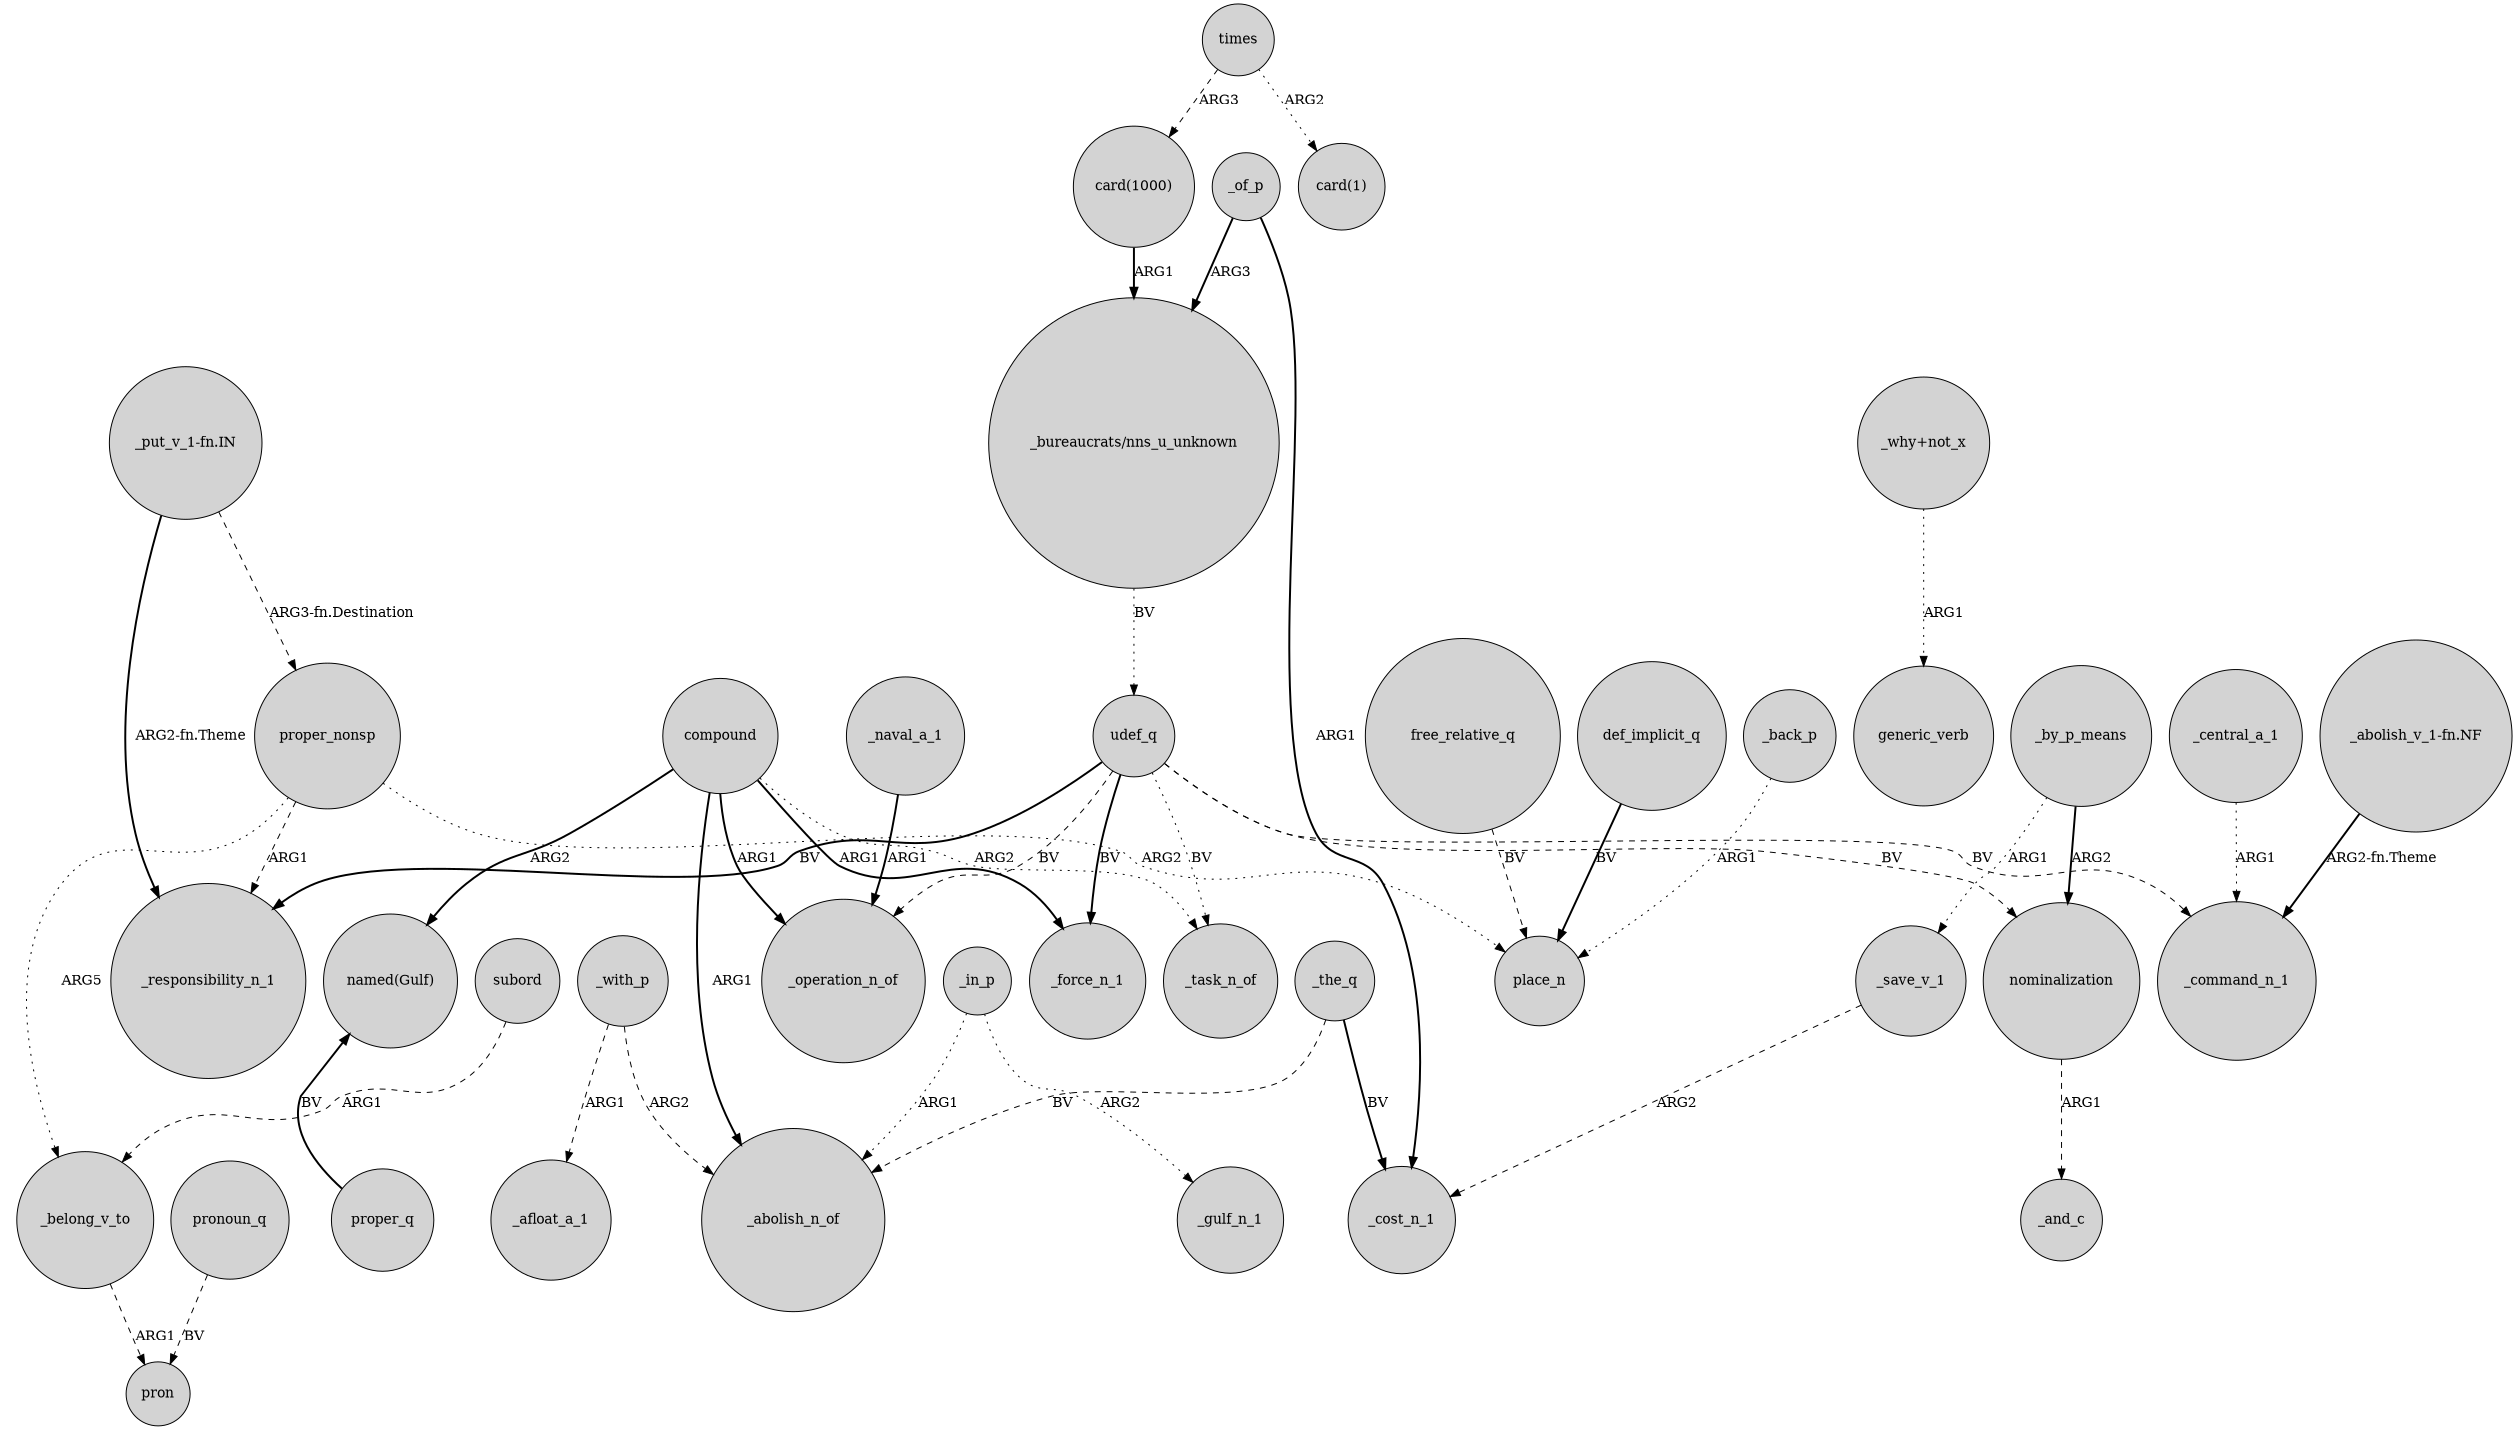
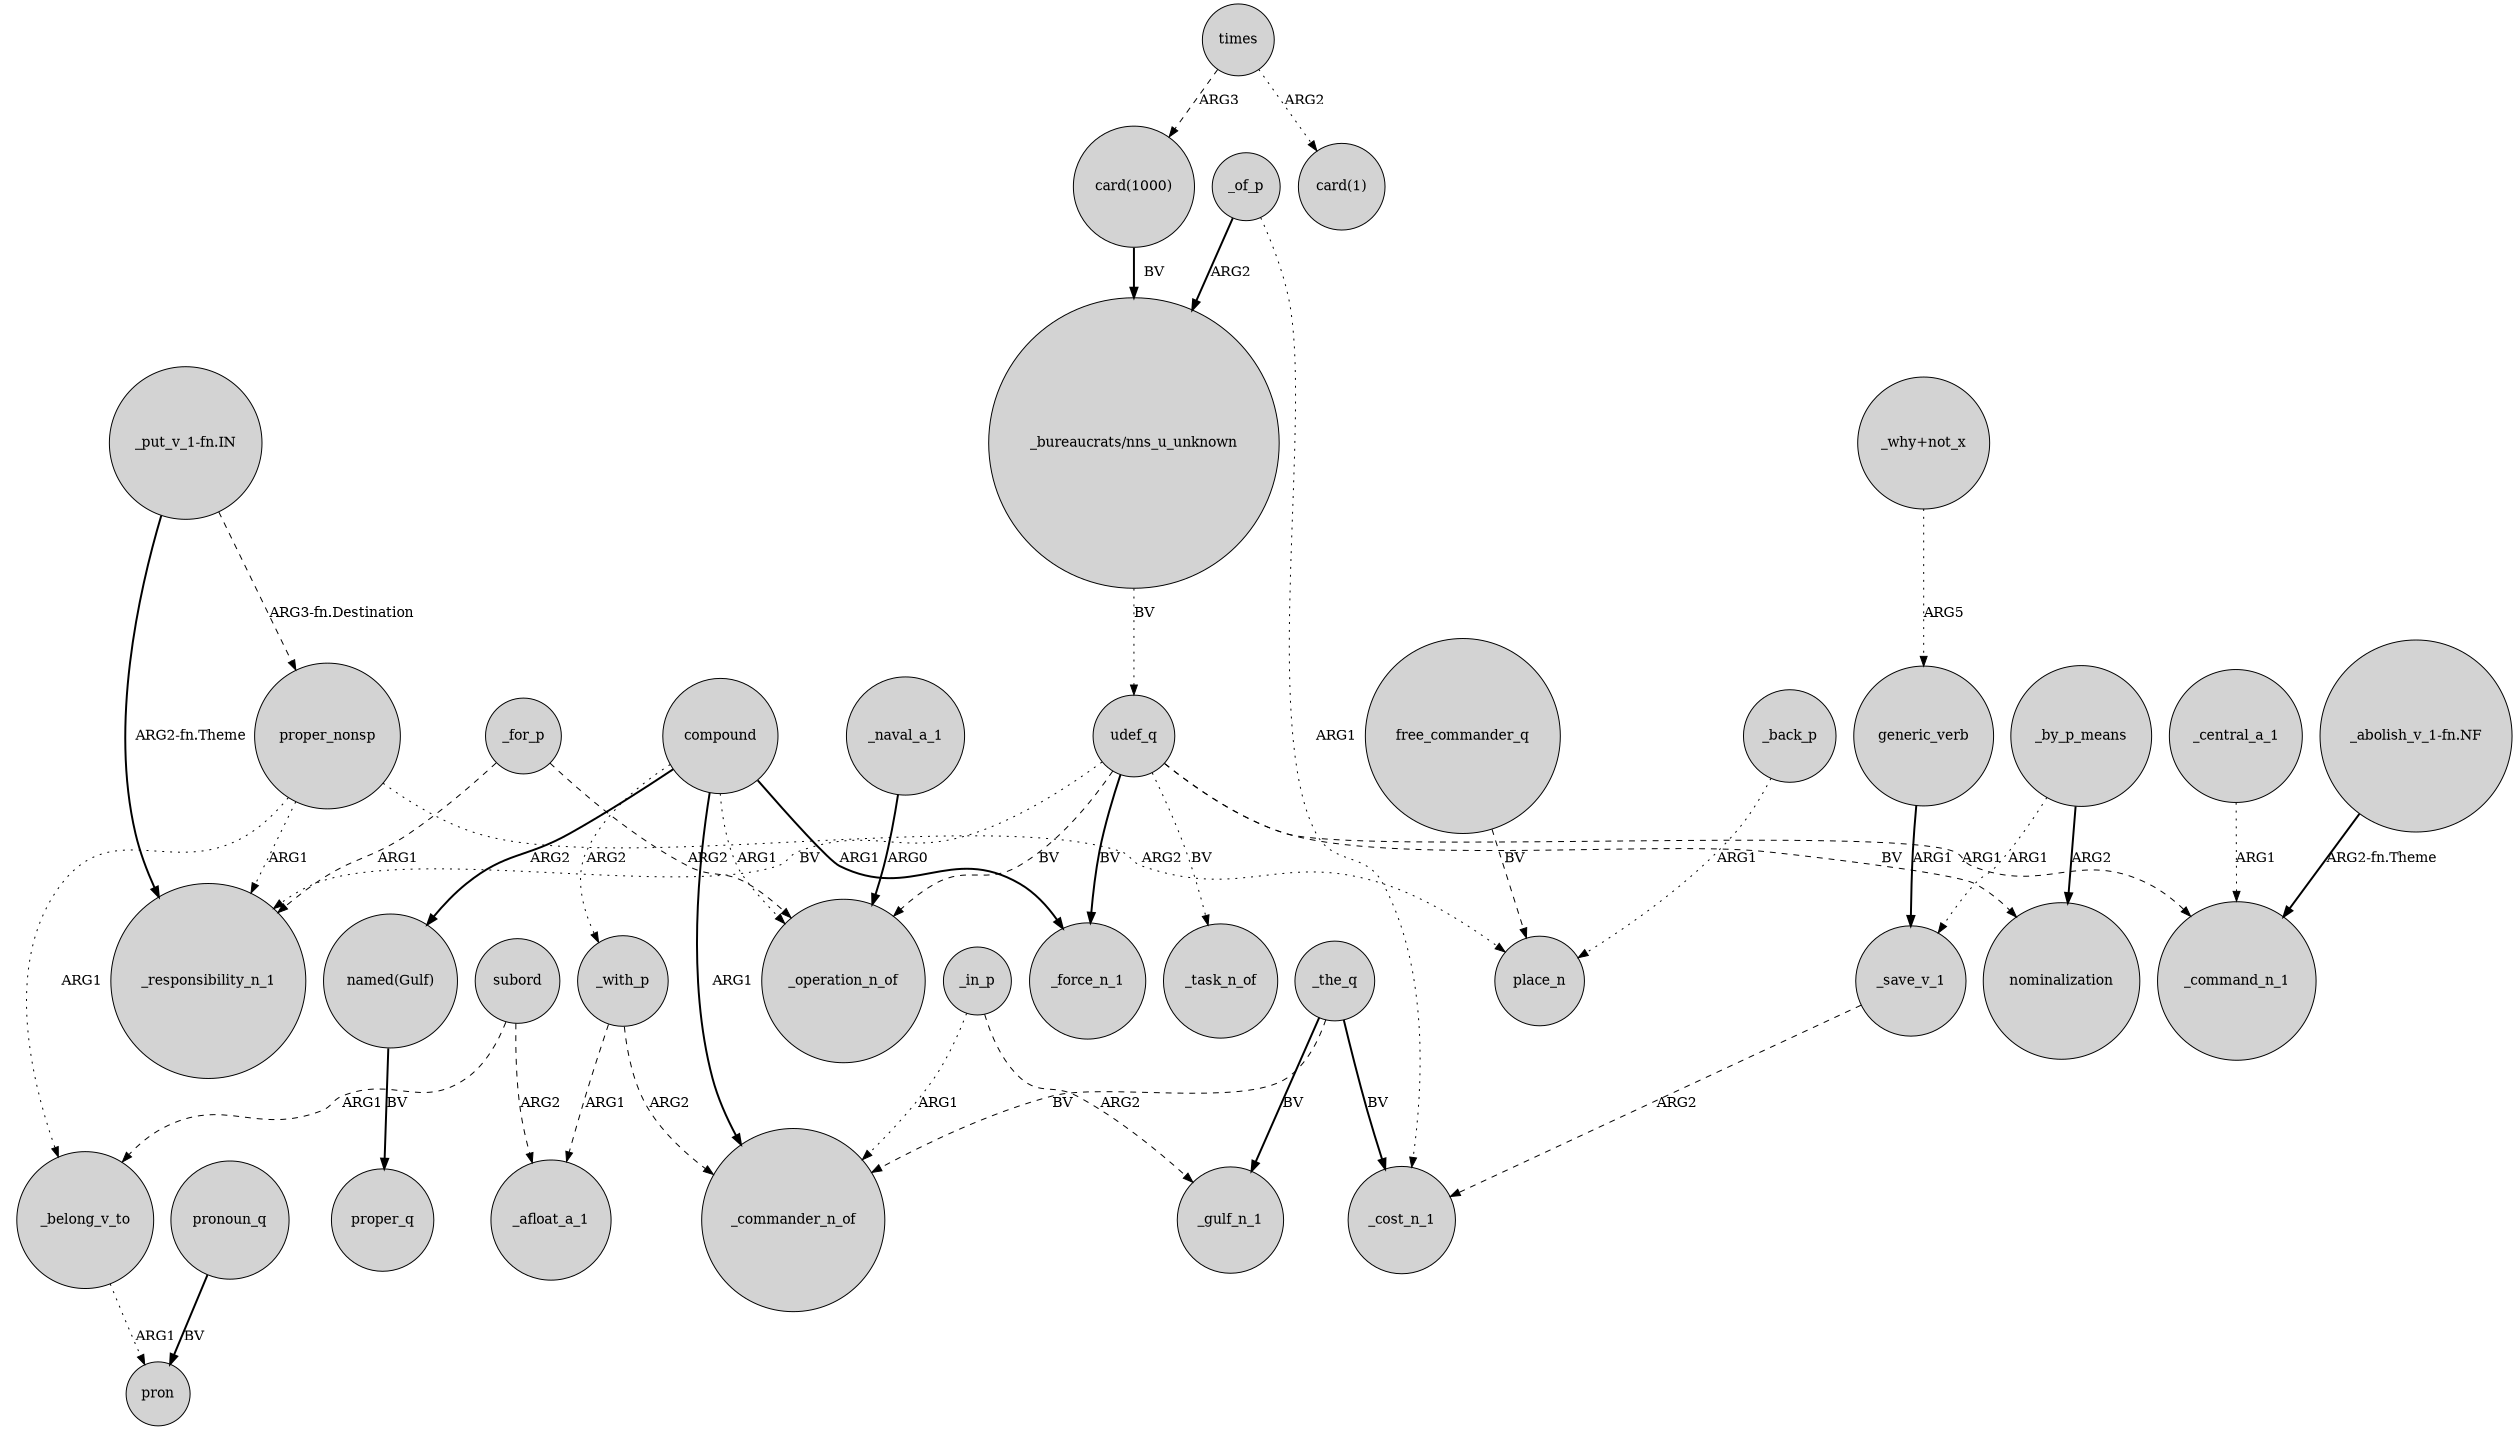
edge "card(1000)" -> "_bureaucrats/nns_u_unknown": label "ARG1" -> "BV"
edge "_of_p" -> "_bureaucrats/nns_u_unknown": label "ARG3" -> "ARG2"
edge "_why+not_x" -> "generic_verb": label "ARG1" -> "ARG5"
edge "_of_p" -> "_cost_n_1": style bold -> dotted
node "_for_p": added
node "free_relative_q": label "free_relative_q" -> "free_commander_q"
node "def_implicit_q": removed
edge "proper_nonsp" -> "_responsibility_n_1": style dashed -> dotted
edge "_naval_a_1" -> "_operation_n_of": label "ARG1" -> "ARG0"
edge "udef_q" -> "_command_n_1": label "BV" -> "ARG1"
edge "generic_verb" -> "_save_v_1": added, label "ARG1"
edge "compound" -> "_operation_n_of": style bold -> dotted
edge "compound" -> "_task_n_of": now "compound" -> "_with_p"
edge "udef_q" -> "_responsibility_n_1": style bold -> dotted
edge "proper_nonsp" -> "_belong_v_to": label "ARG5" -> "ARG1"
edge "subord" -> "_afloat_a_1": added, label "ARG2"
edge "_the_q" -> "_gulf_n_1": added, label "BV"
edge "_in_p" -> "_gulf_n_1": style dotted -> dashed
edge "proper_q" -> "named(Gulf)": reversed
node "_abolish_n_of": label "_abolish_n_of" -> "_commander_n_of"
node "_and_c": removed
edge "pronoun_q" -> "pron": style dashed -> bold
edge "_belong_v_to" -> "pron": style dashed -> dotted
